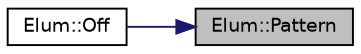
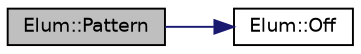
edge "Elum::Off" -> "Elum::Pattern": reversed
